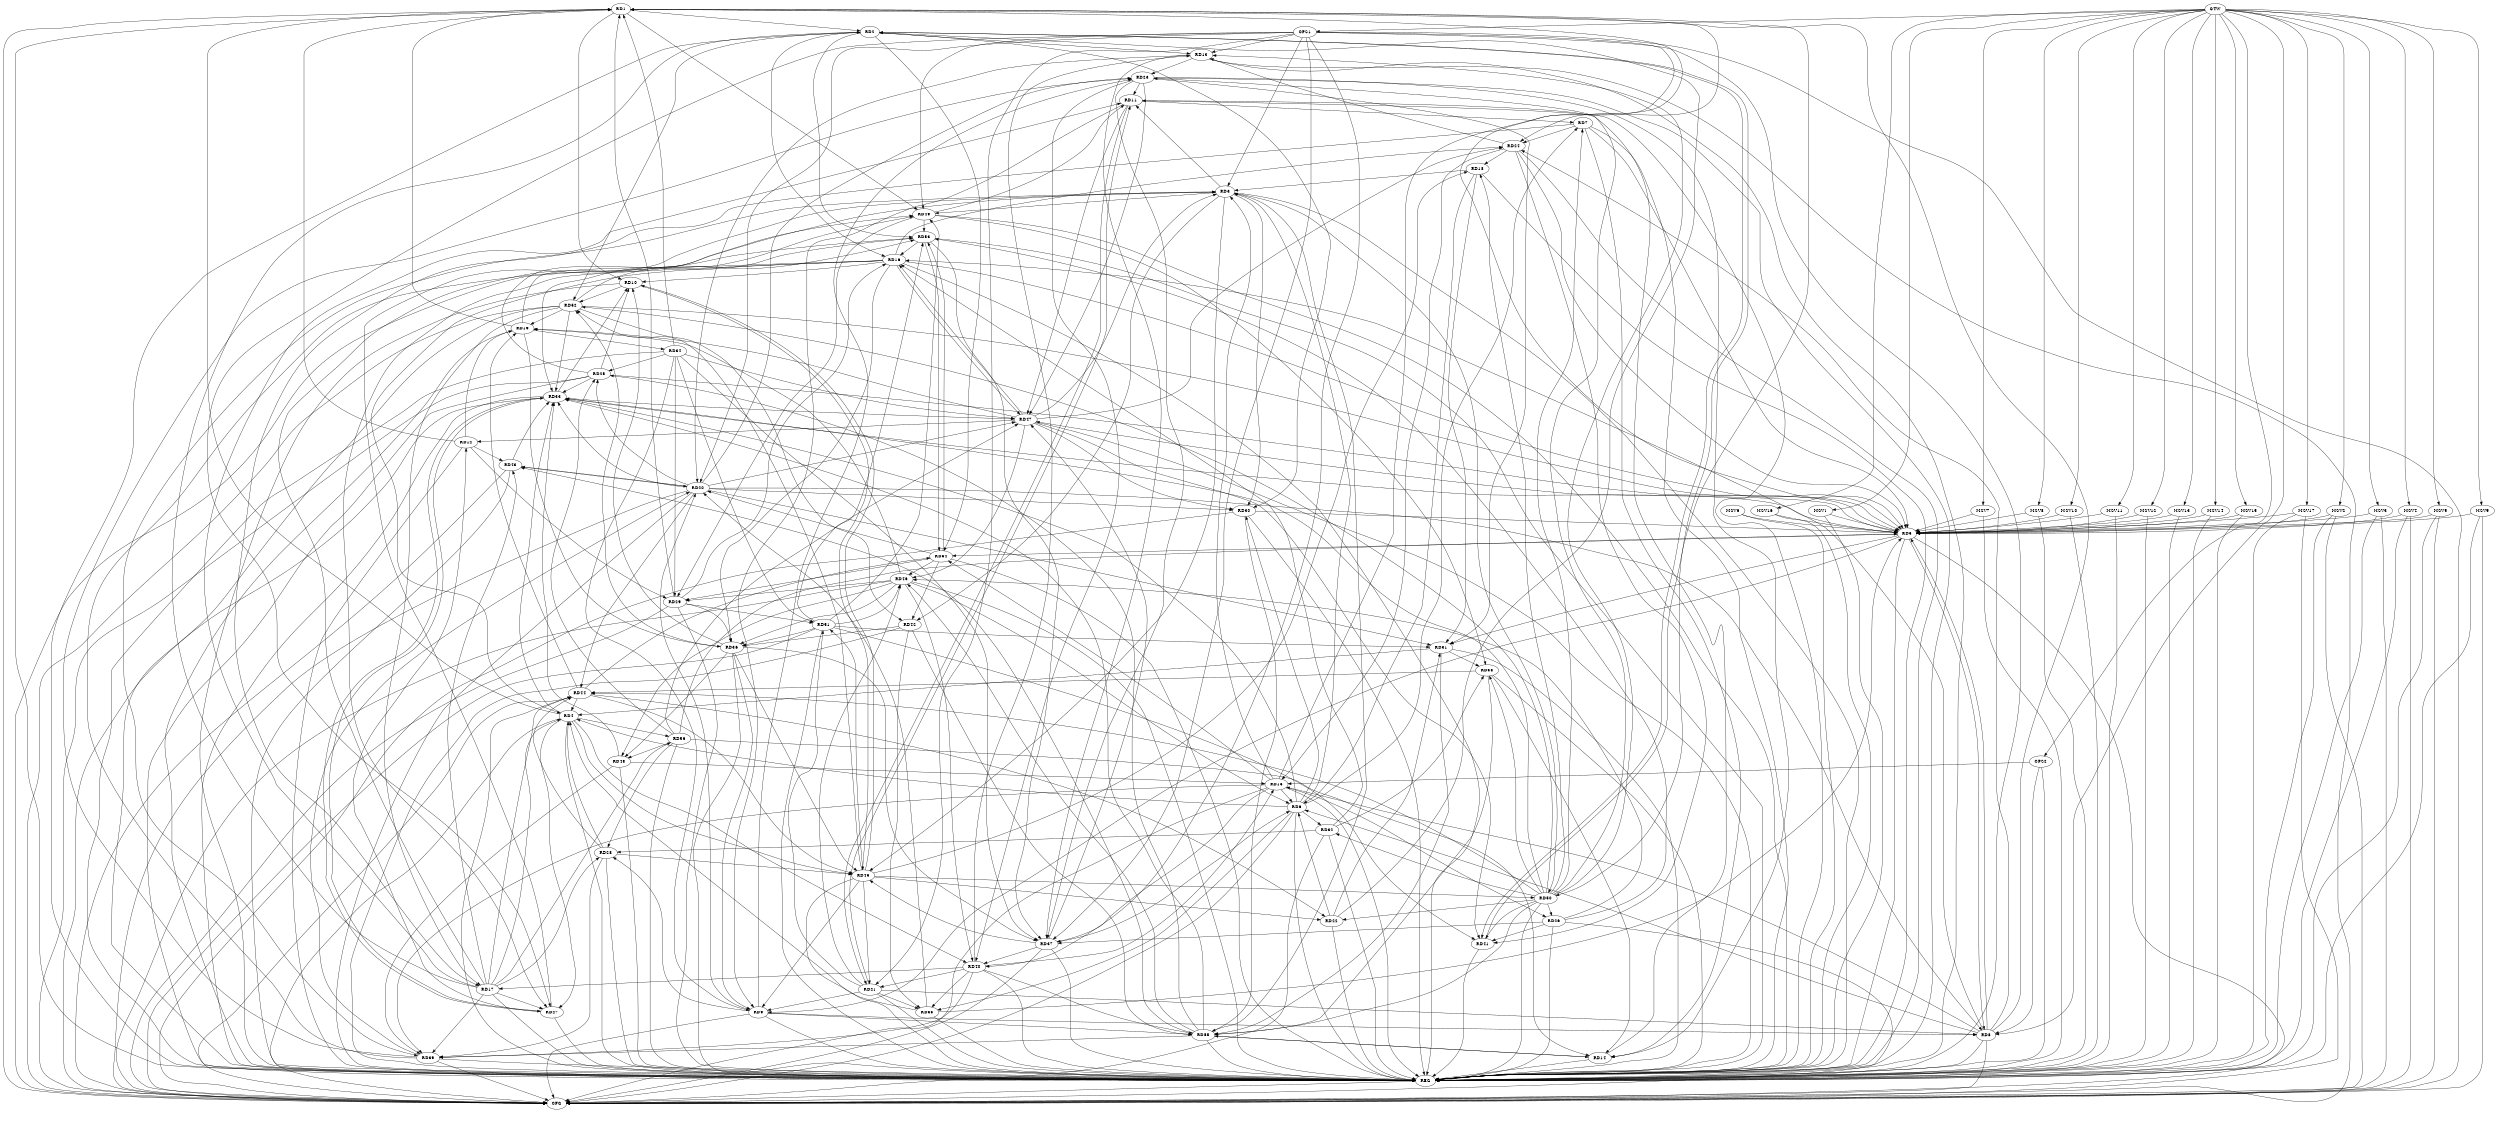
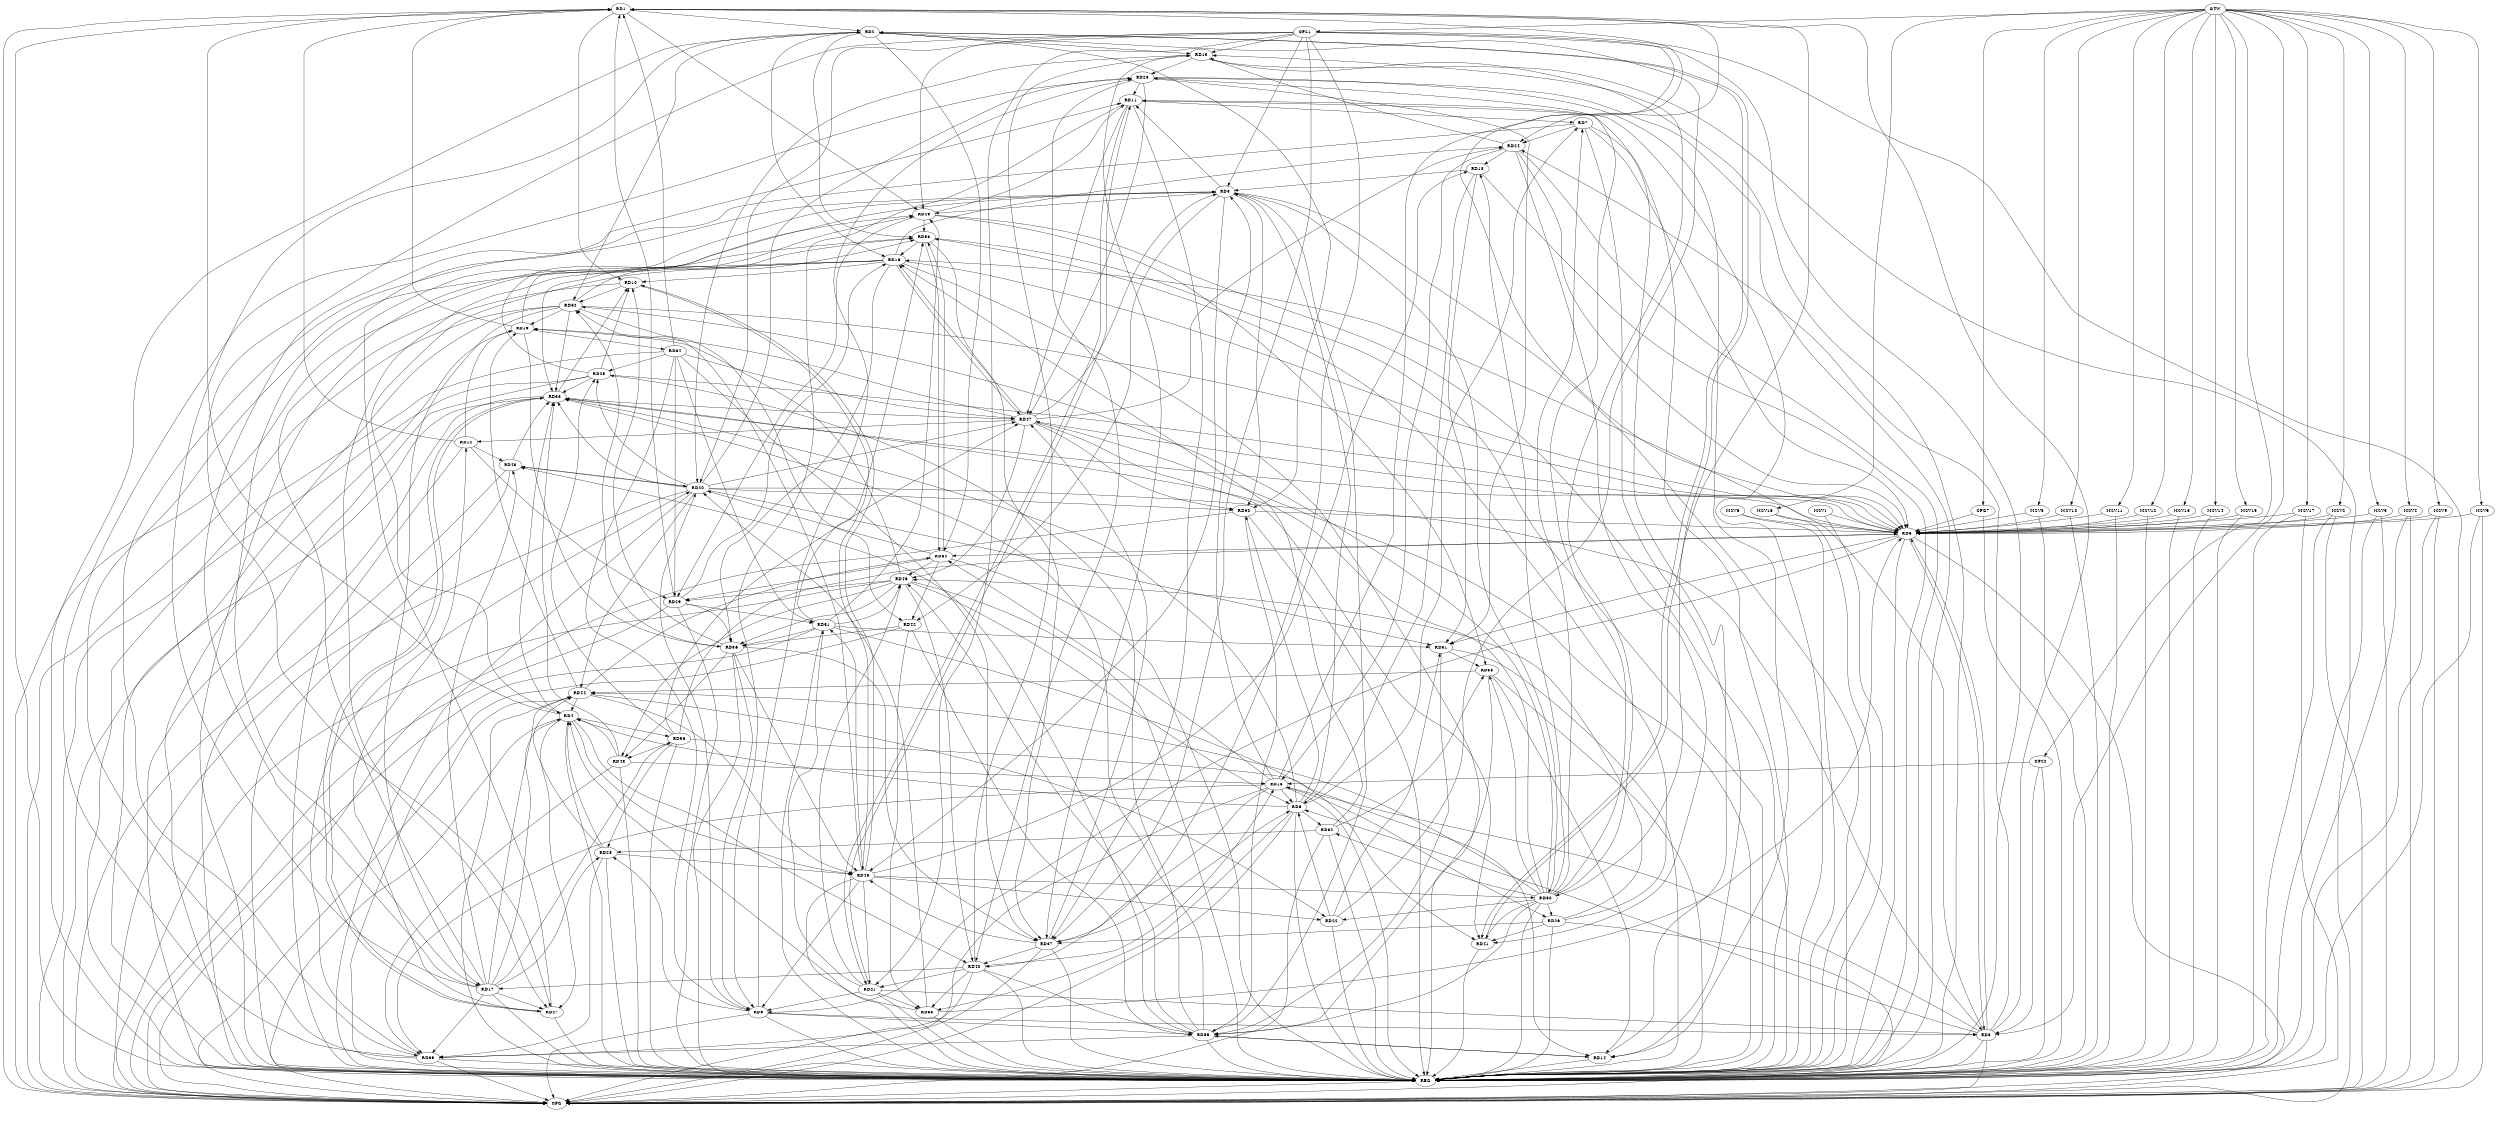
edge "GTW" -> "MSV1": removed
edge "RD23" -> "RD37": now "RD11" -> "RD37"
node "MSV7": label "MSV7" -> "CFG7"
edge "RD31" -> "RD4": now "RD48" -> "RD4"
